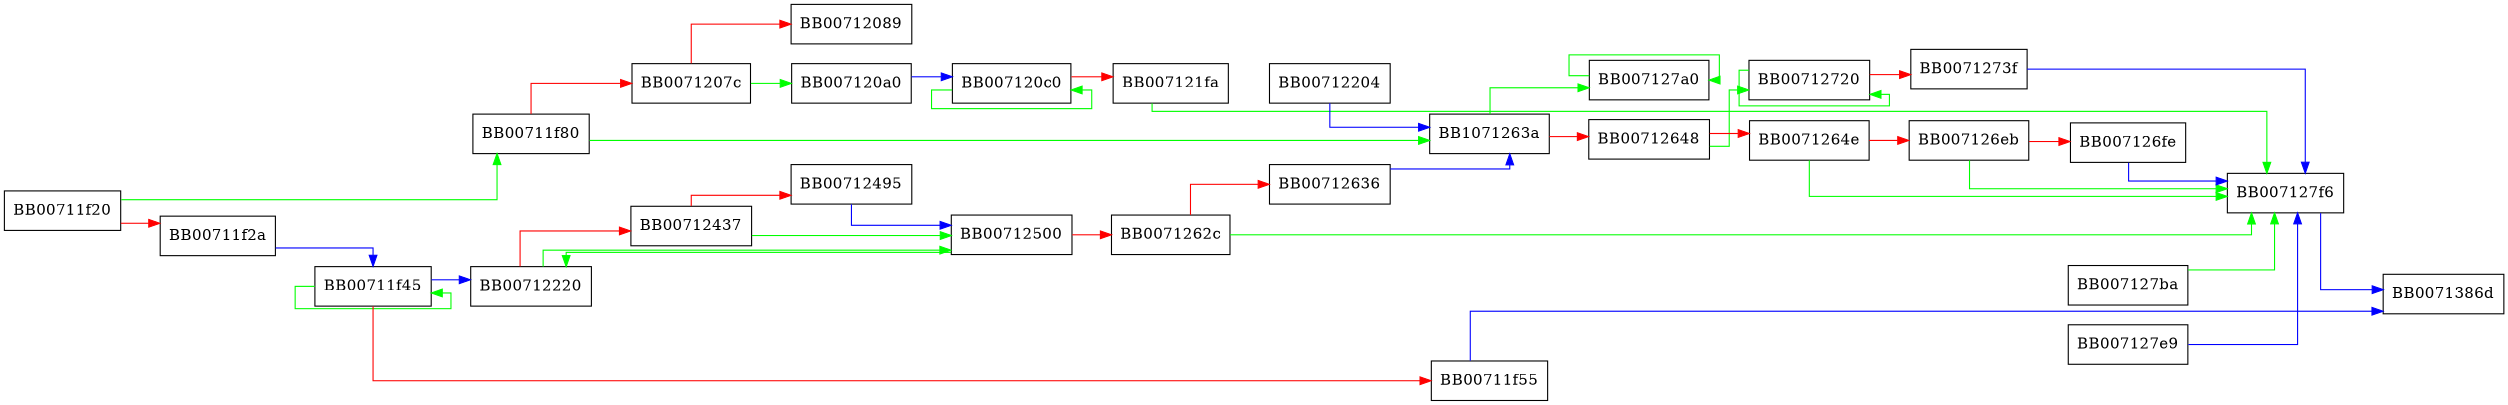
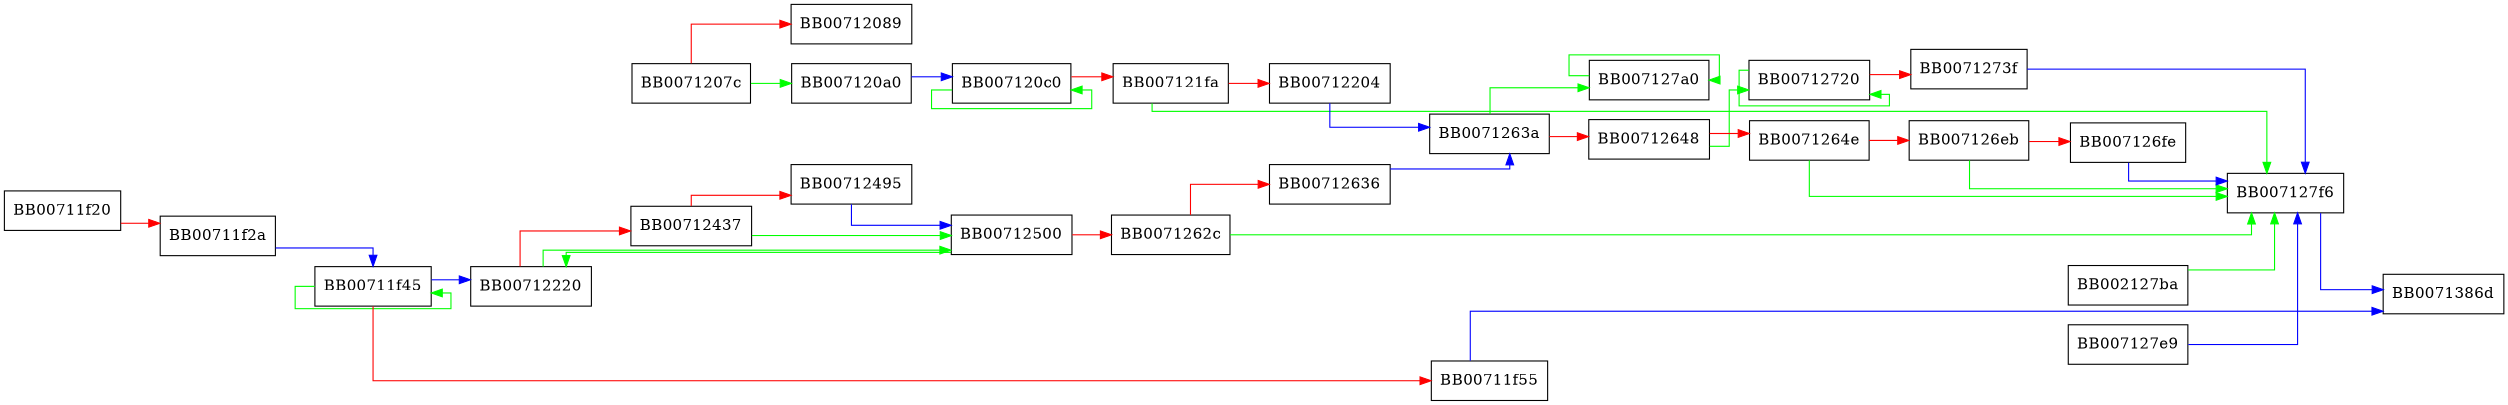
edge "BB007121fa" -> "BB00712204": added
node "BB00711f80": removed
node "BB1071263a": label "BB1071263a" -> "BB0071263a"
node "BB007127ba": label "BB007127ba" -> "BB002127ba"
